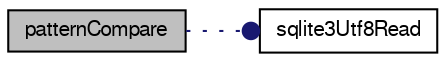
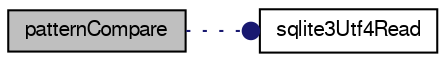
node "sqlite3Utf8Read": label "sqlite3Utf8Read" -> "sqlite3Utf4Read"
